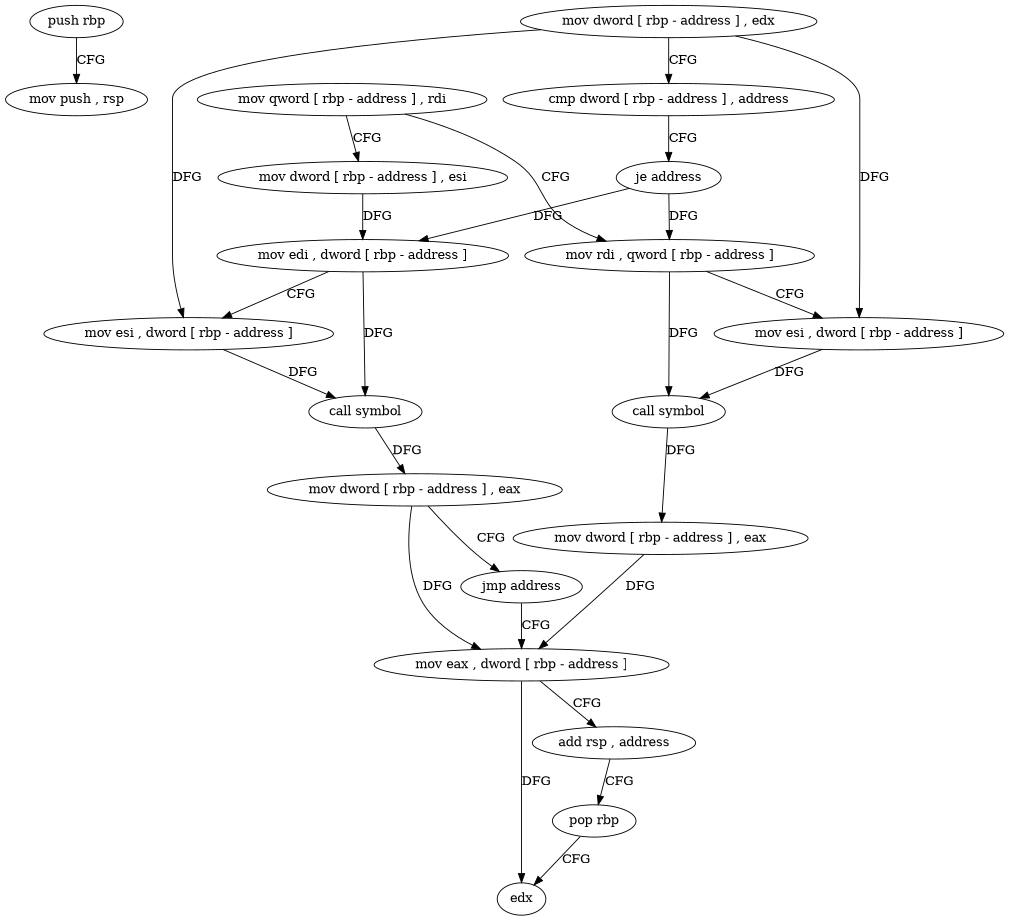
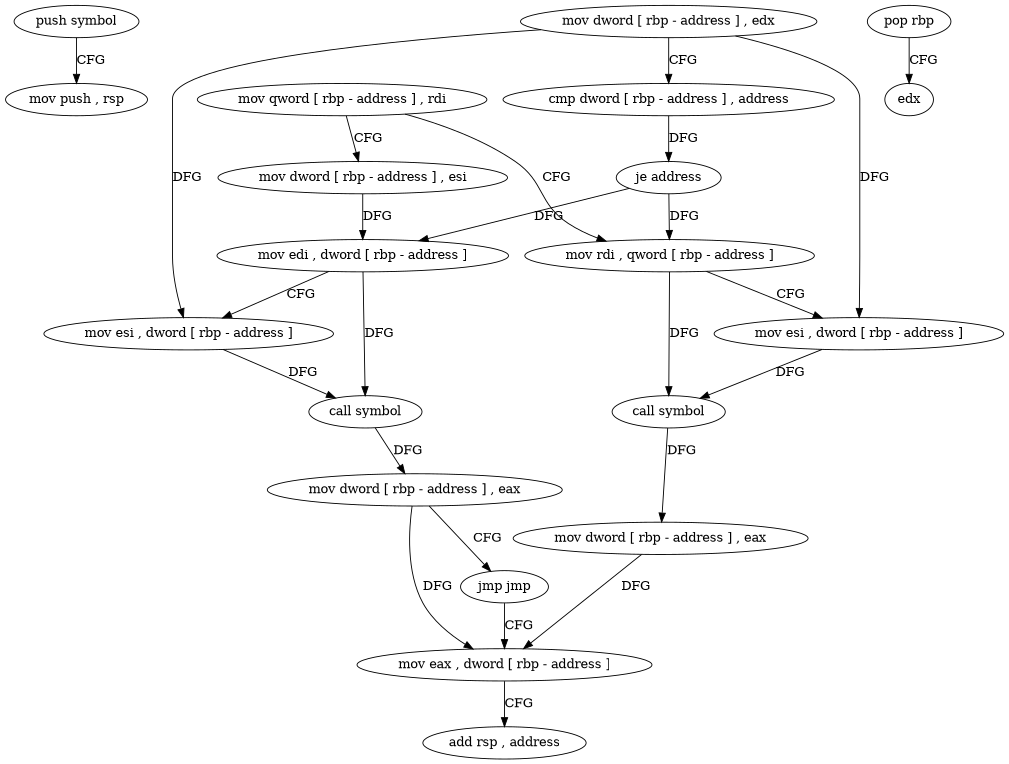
node "push rbp": label "push rbp" -> "push symbol"
edge "cmp dword [ rbp - address ] , address" -> "je address": label "CFG" -> "DFG"
node "jmp address": label "jmp address" -> "jmp jmp"
edge "mov eax , dword [ rbp - address ]" -> "edx": removed, label "DFG"
edge "add rsp , address" -> "pop rbp": removed, label "CFG"
